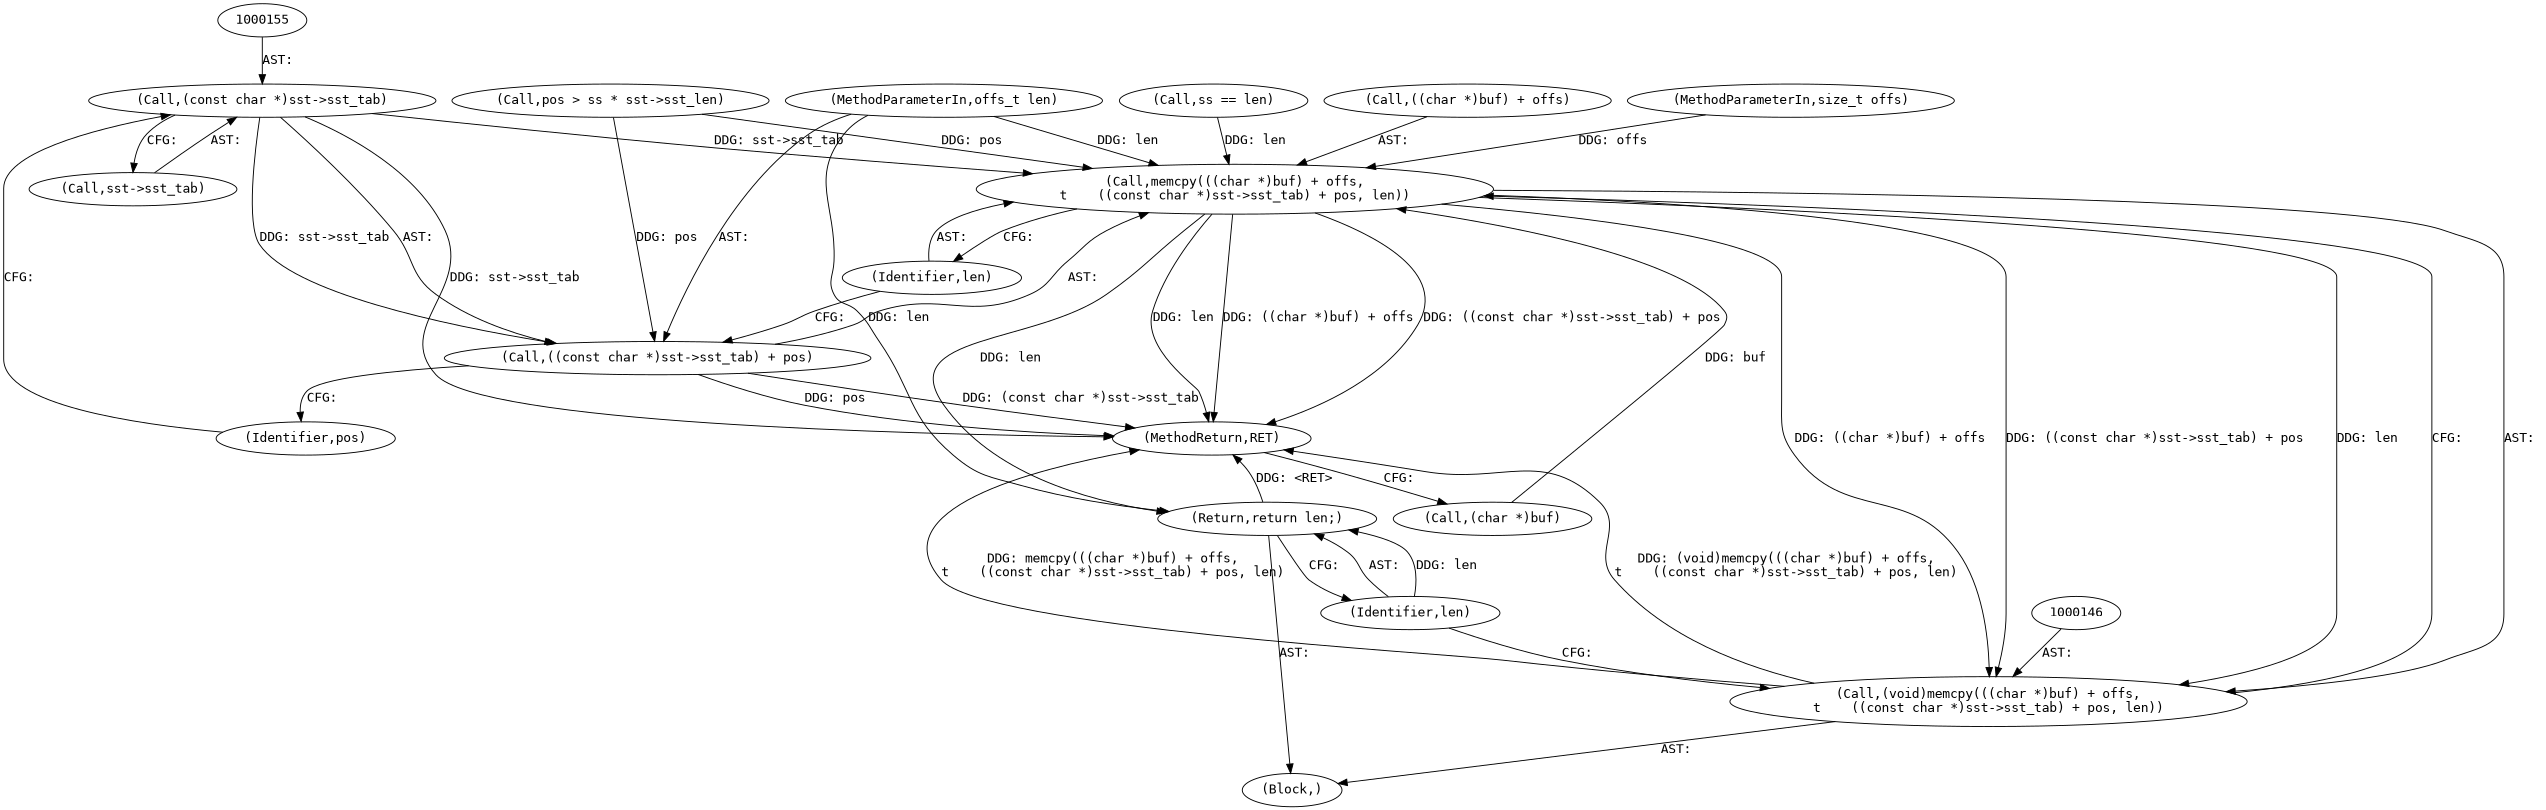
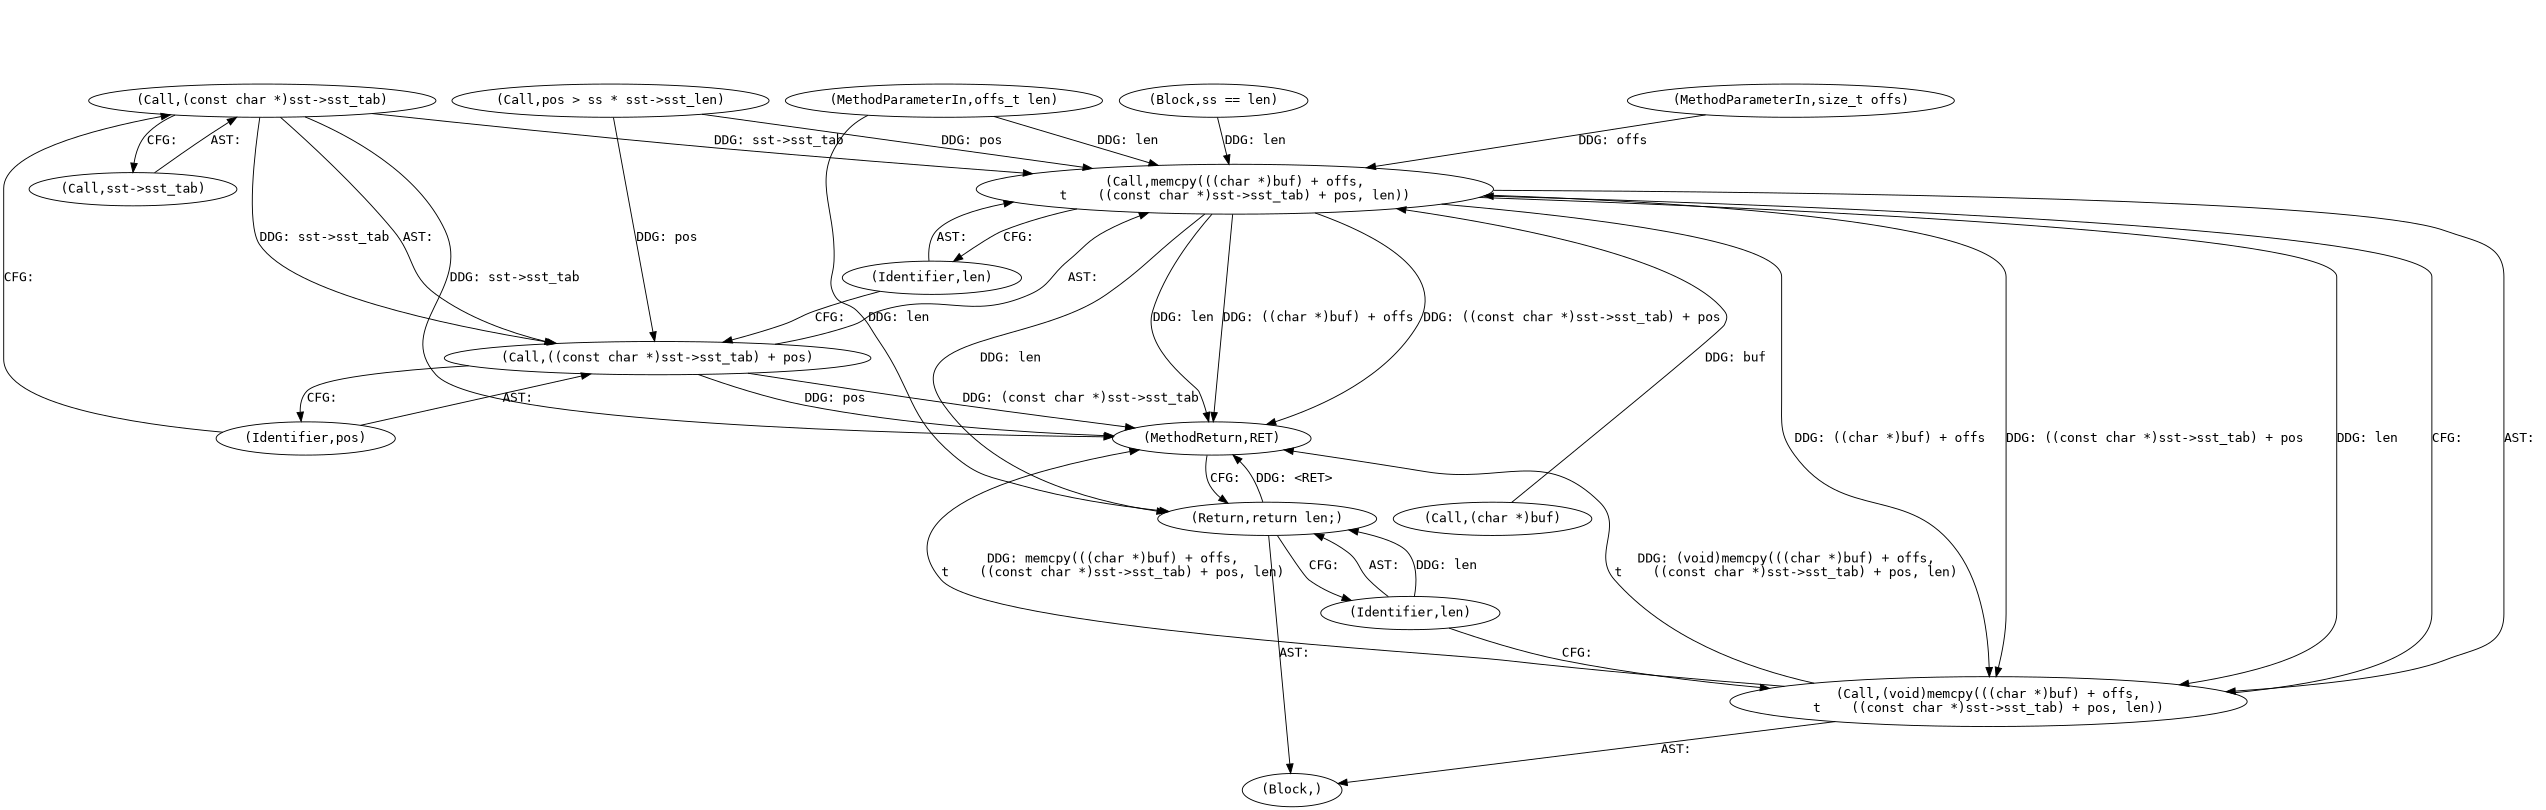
node "1000155": removed
node "(Call,ss == len)": label "(Call,ss == len)" -> "(Block,ss == len)"
node "(Call,((char *)buf) + offs)": removed
edge "(MethodParameterIn,offs_t len)" -> "(Call,((const char *)sst->sst_tab) + pos)": now "(Identifier,pos)" -> "(Call,((const char *)sst->sst_tab) + pos)"
edge "(MethodReturn,RET)" -> "(Call,(char *)buf)": now "(MethodReturn,RET)" -> "(Return,return len;)"
node "1000146": removed
